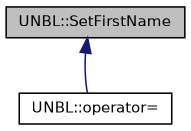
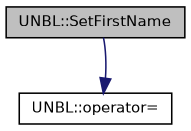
edge "UNBL::operator=" -> "UNBL::SetFirstName": reversed
